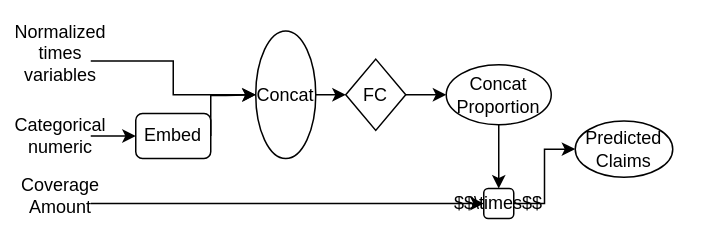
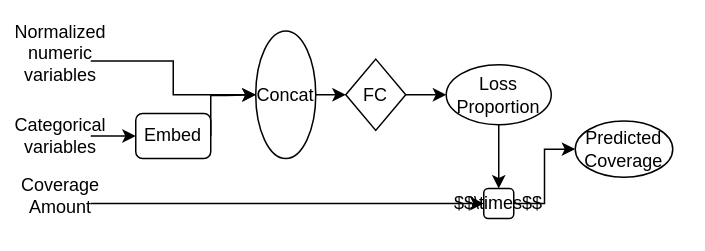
node "Normalized times variables": label "Normalized times variables" -> "Normalized numeric variables"
node "Concat Proportion": label "Concat Proportion" -> "Loss Proportion"
node "Categorical numeric": label "Categorical numeric" -> "Categorical variables"
node "Predicted Claims": label "Predicted Claims" -> "Predicted Coverage"
